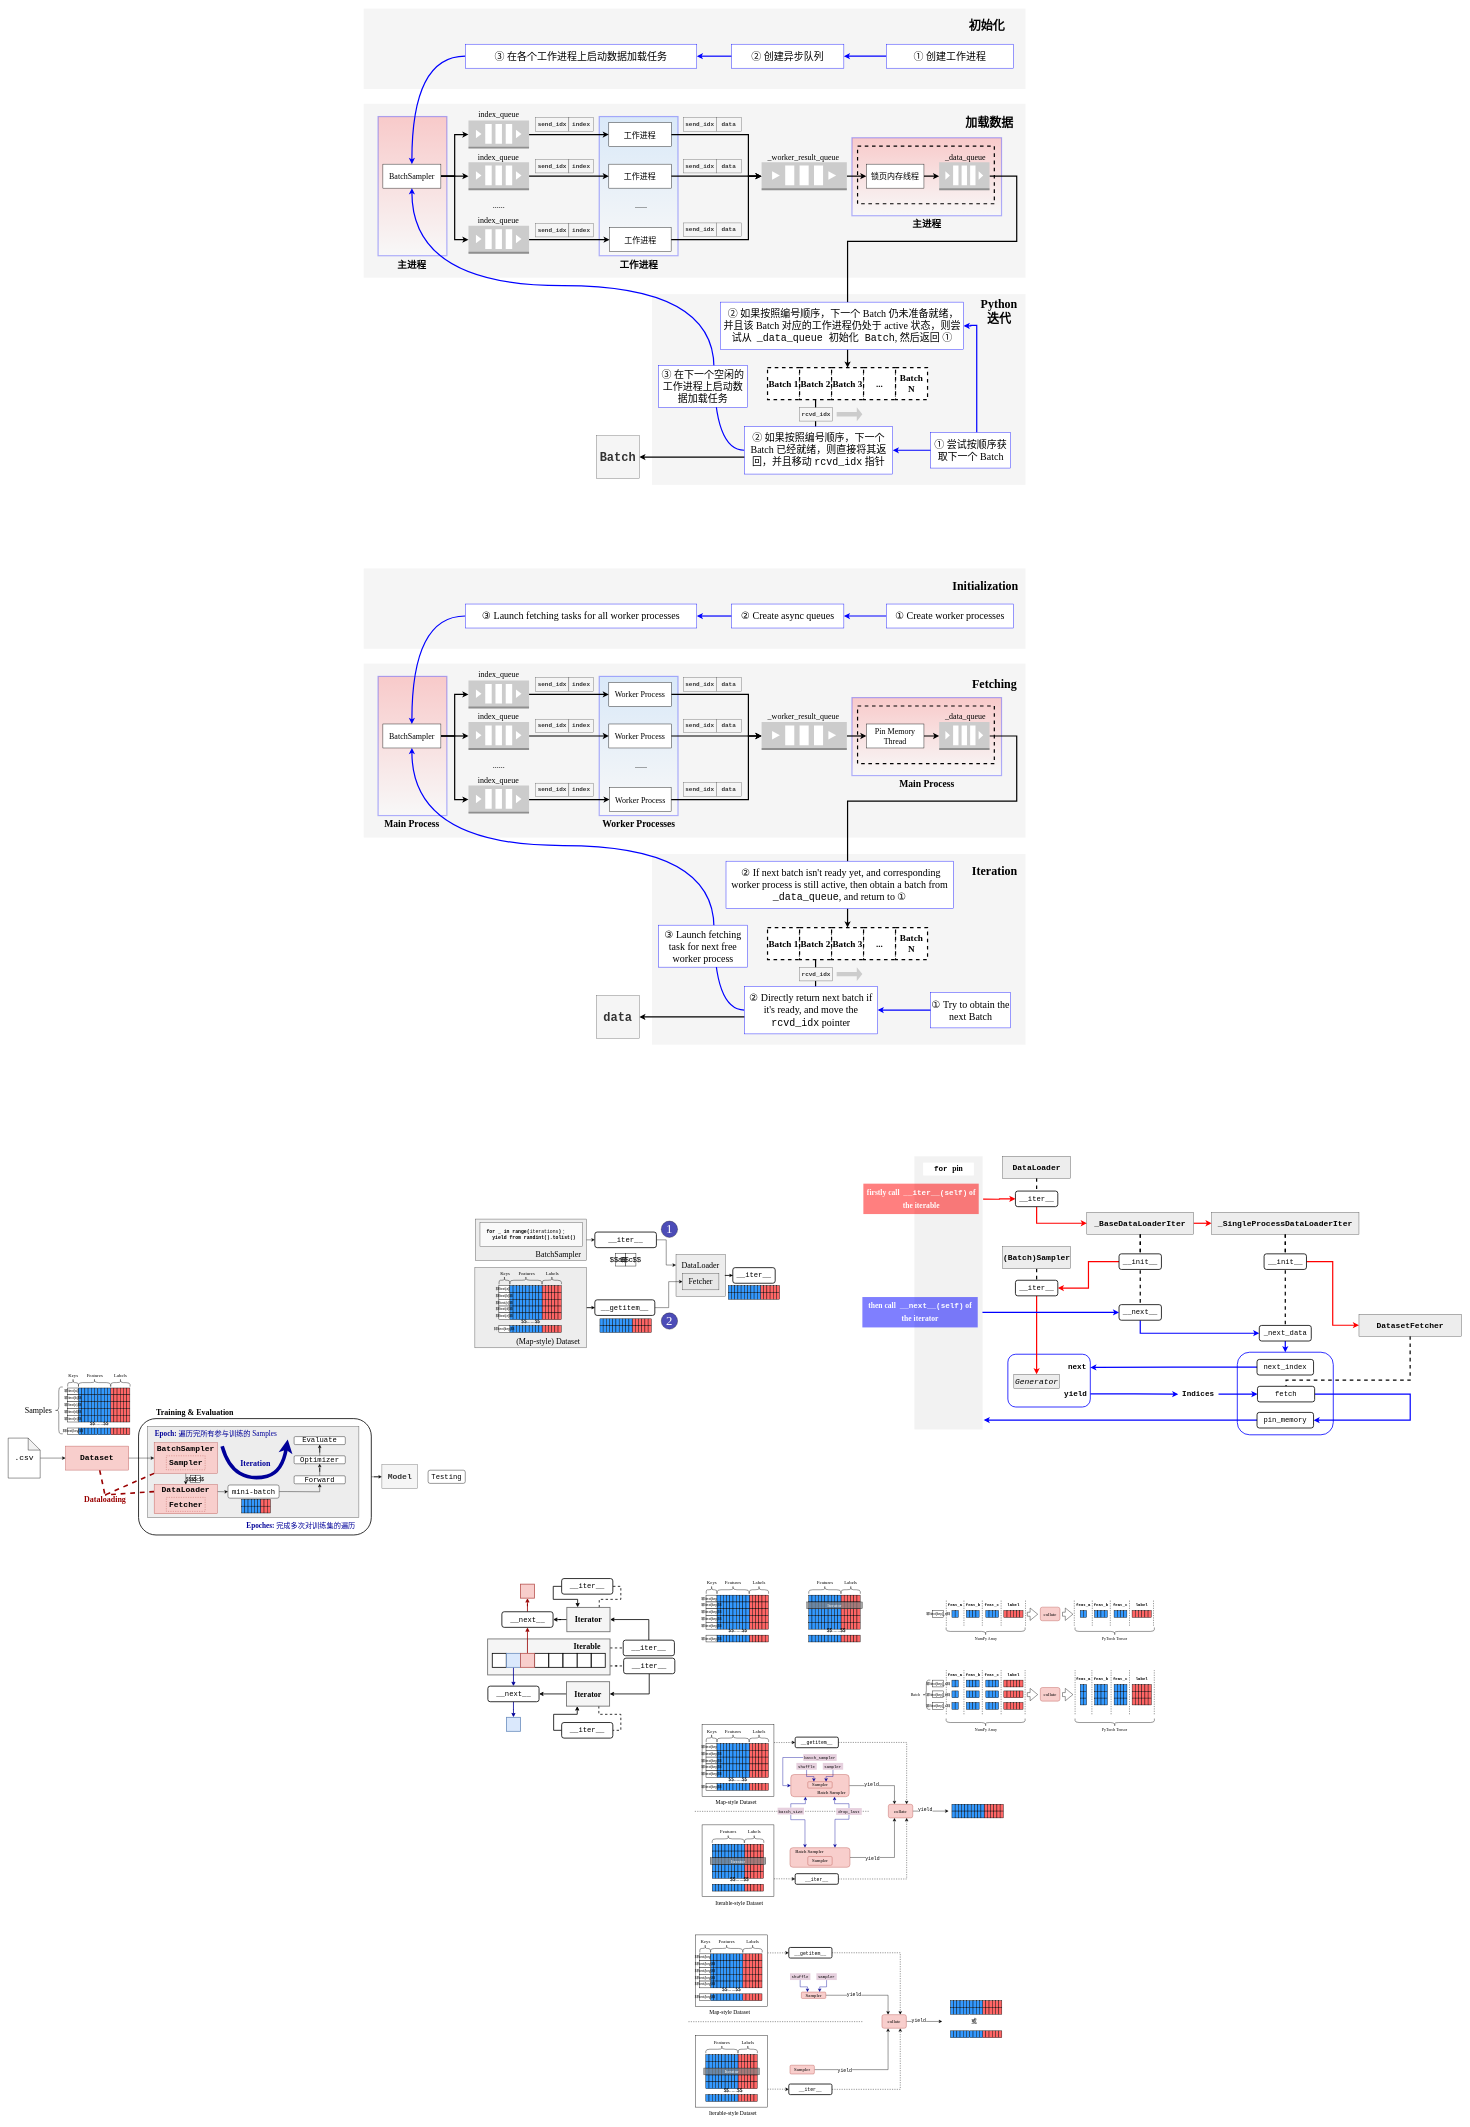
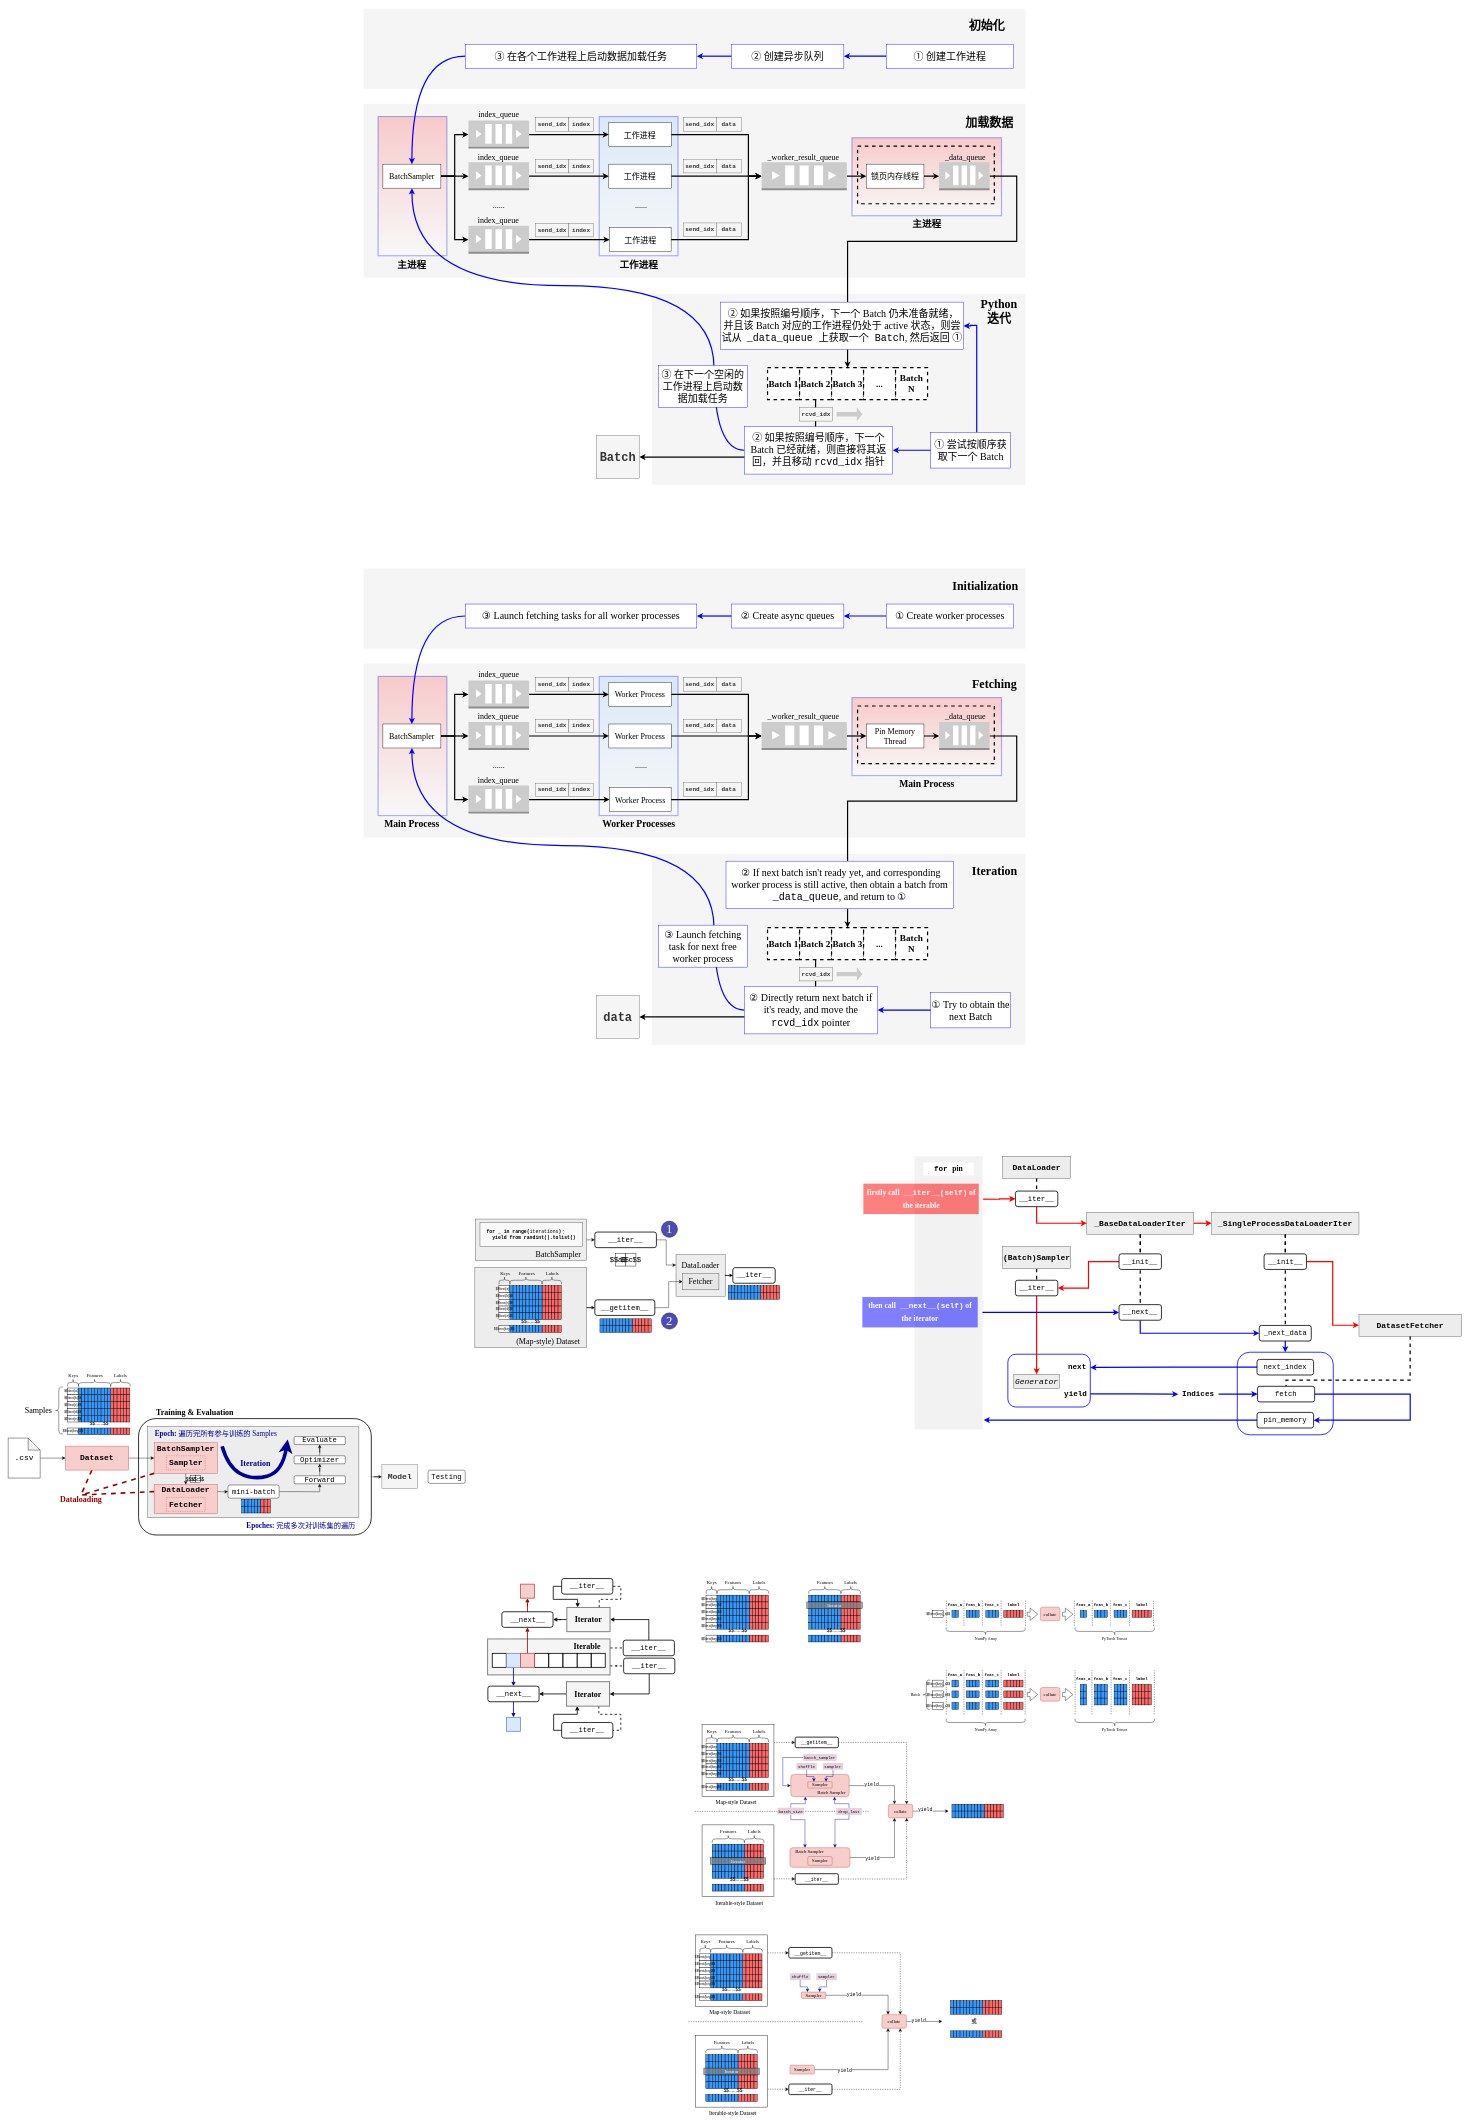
node "② 如果按照编号顺序，下一个 Batch 仍未准备就绪，并且该 Batch 对应的工作进程仍处于 active 状态，则尝试从 _data_queue 初始化 Batch, 然后返回 ①": label "② 如果按照编号顺序，下一个 Batch 仍未准备就绪，并且该 Batch 对应的工作进程仍处于 active 状态，则尝试从 _data_queue 初始化 Batch, 然后返回 ①" -> "② 如果按照编号顺序，下一个 Batch 仍未准备就绪，并且该 Batch 对应的工作进程仍处于 active 状态，则尝试从 _data_queue 上获取一个 Batch, 然后返回 ①"
node "Dataloading": moved (105, 1499) -> (81, 1499)
